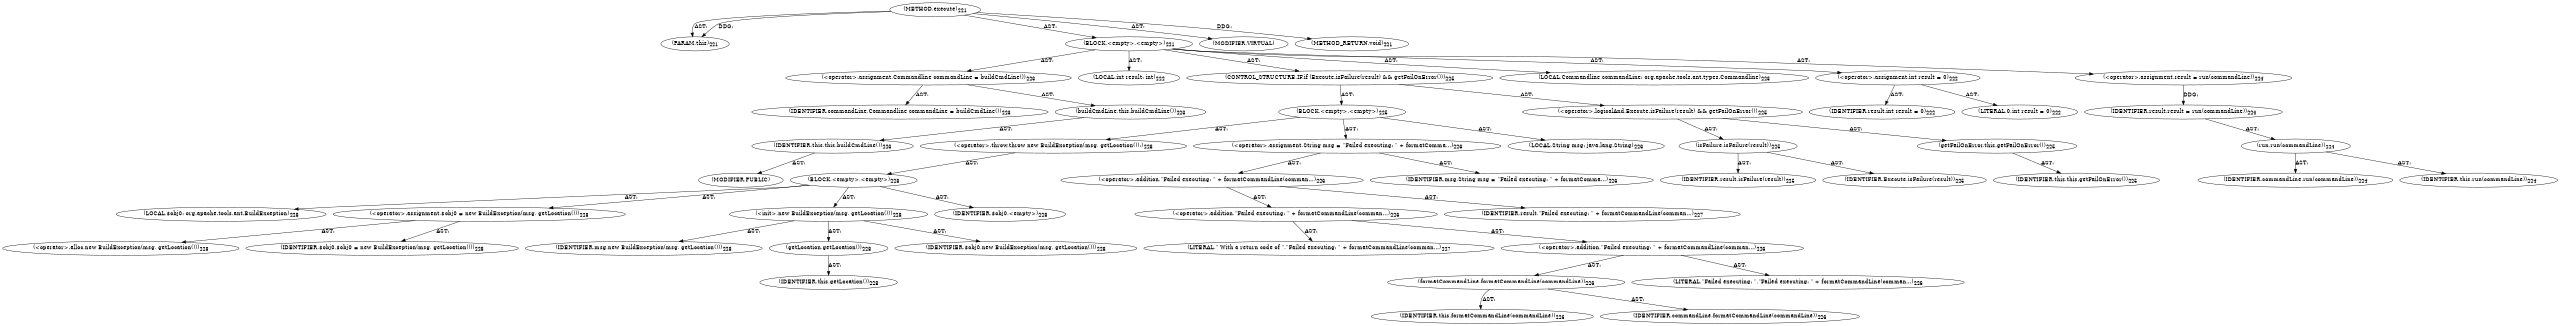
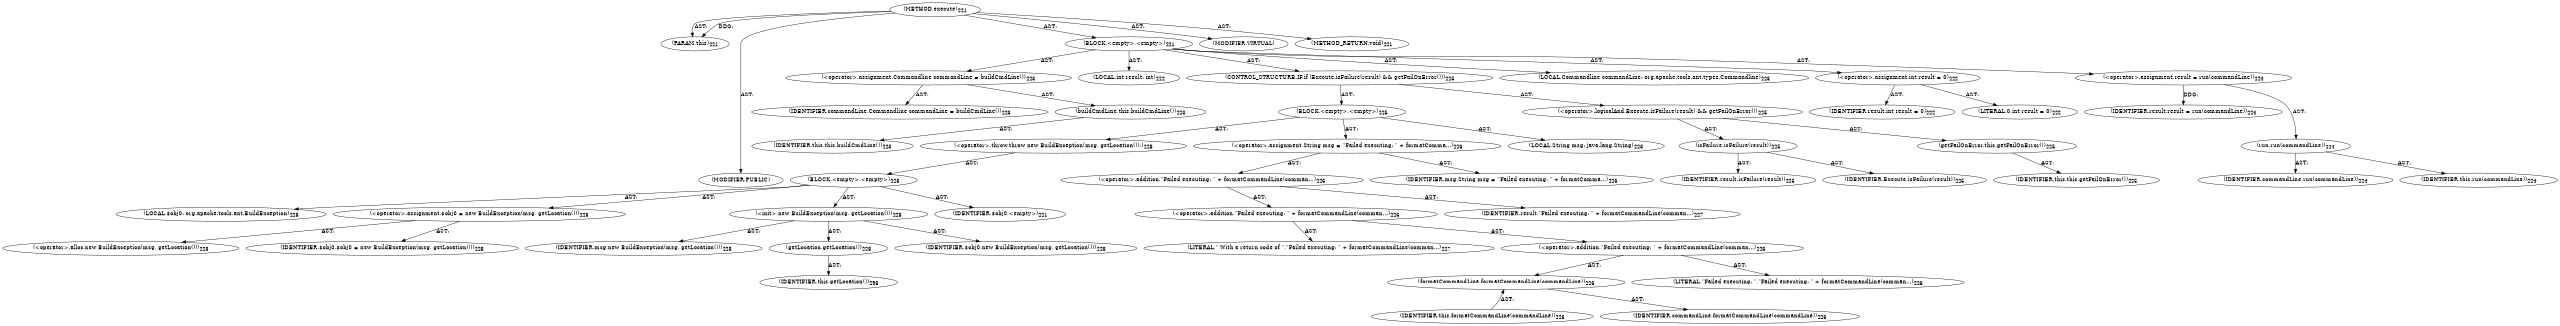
edge "(METHOD,execute)" -> "(METHOD_RETURN,void)": label "DDG: " -> "AST: "
edge "(IDENTIFIER,result,result = run(commandLine))" -> "(run,run(commandLine))": now "(<operator>.assignment,result = run(commandLine))" -> "(run,run(commandLine))"
edge "(IDENTIFIER,this,this.buildCmdLine())" -> "(MODIFIER,PUBLIC)": now "(METHOD,execute)" -> "(MODIFIER,PUBLIC)"
node "(IDENTIFIER,$obj0,<empty>)": text "228" -> "221"
node "(IDENTIFIER,this,getLocation())": text "228" -> "298"
edge "(formatCommandLine,formatCommandLine(commandLine))" -> "(IDENTIFIER,this,formatCommandLine(commandLine))": reversed
